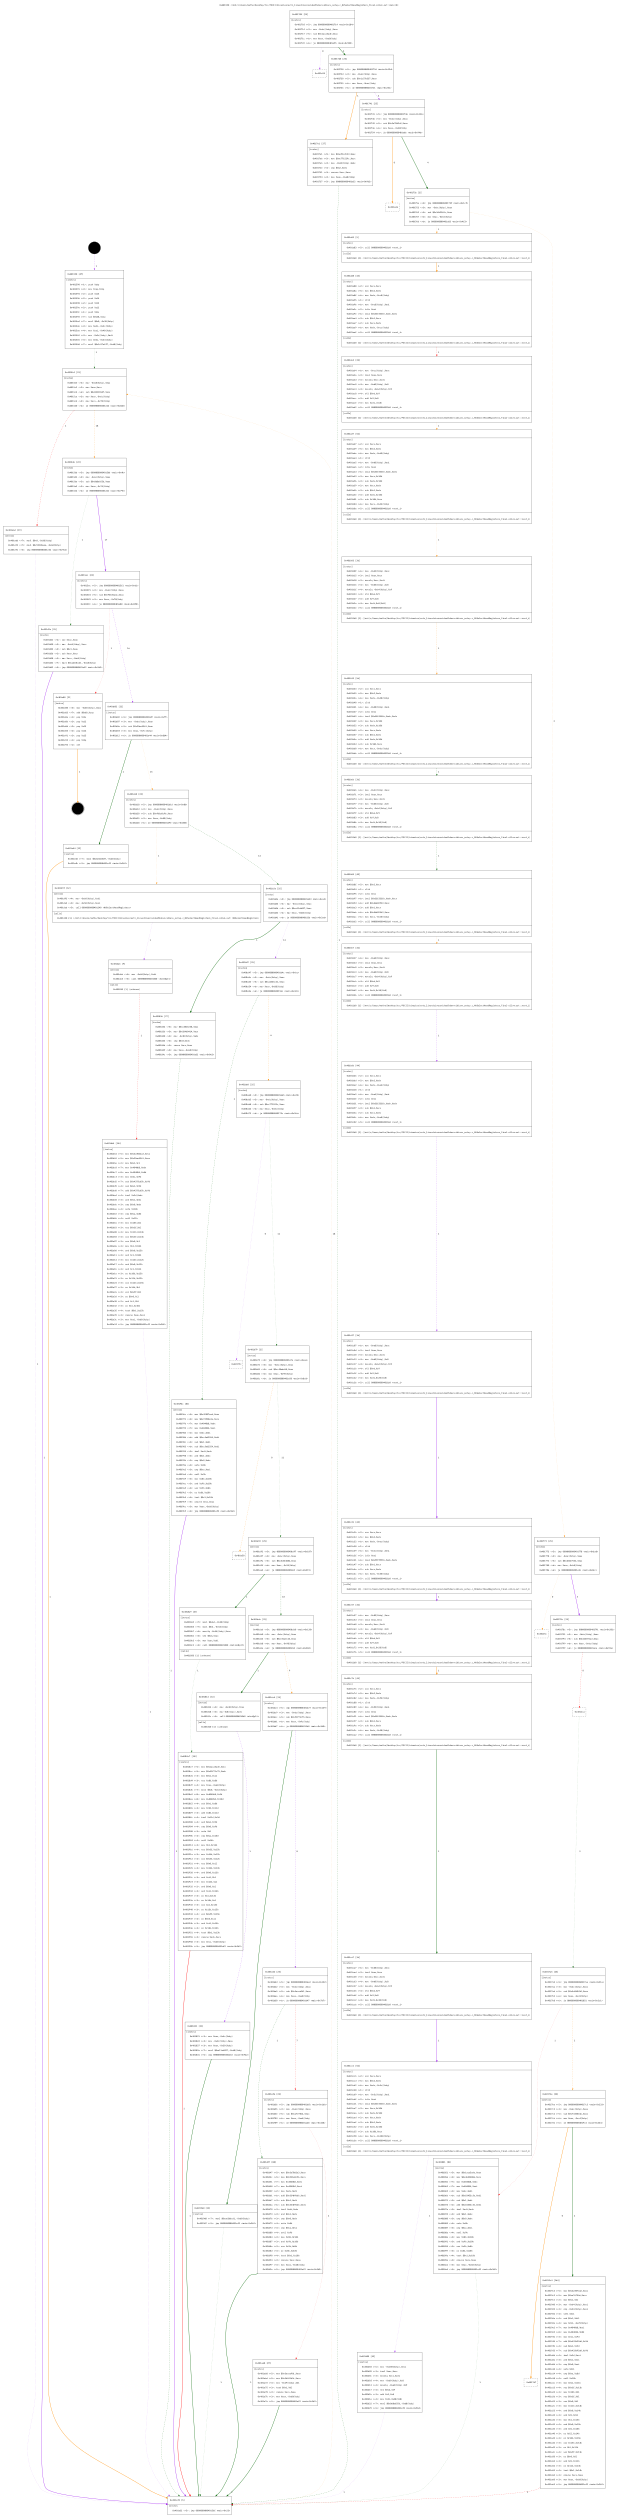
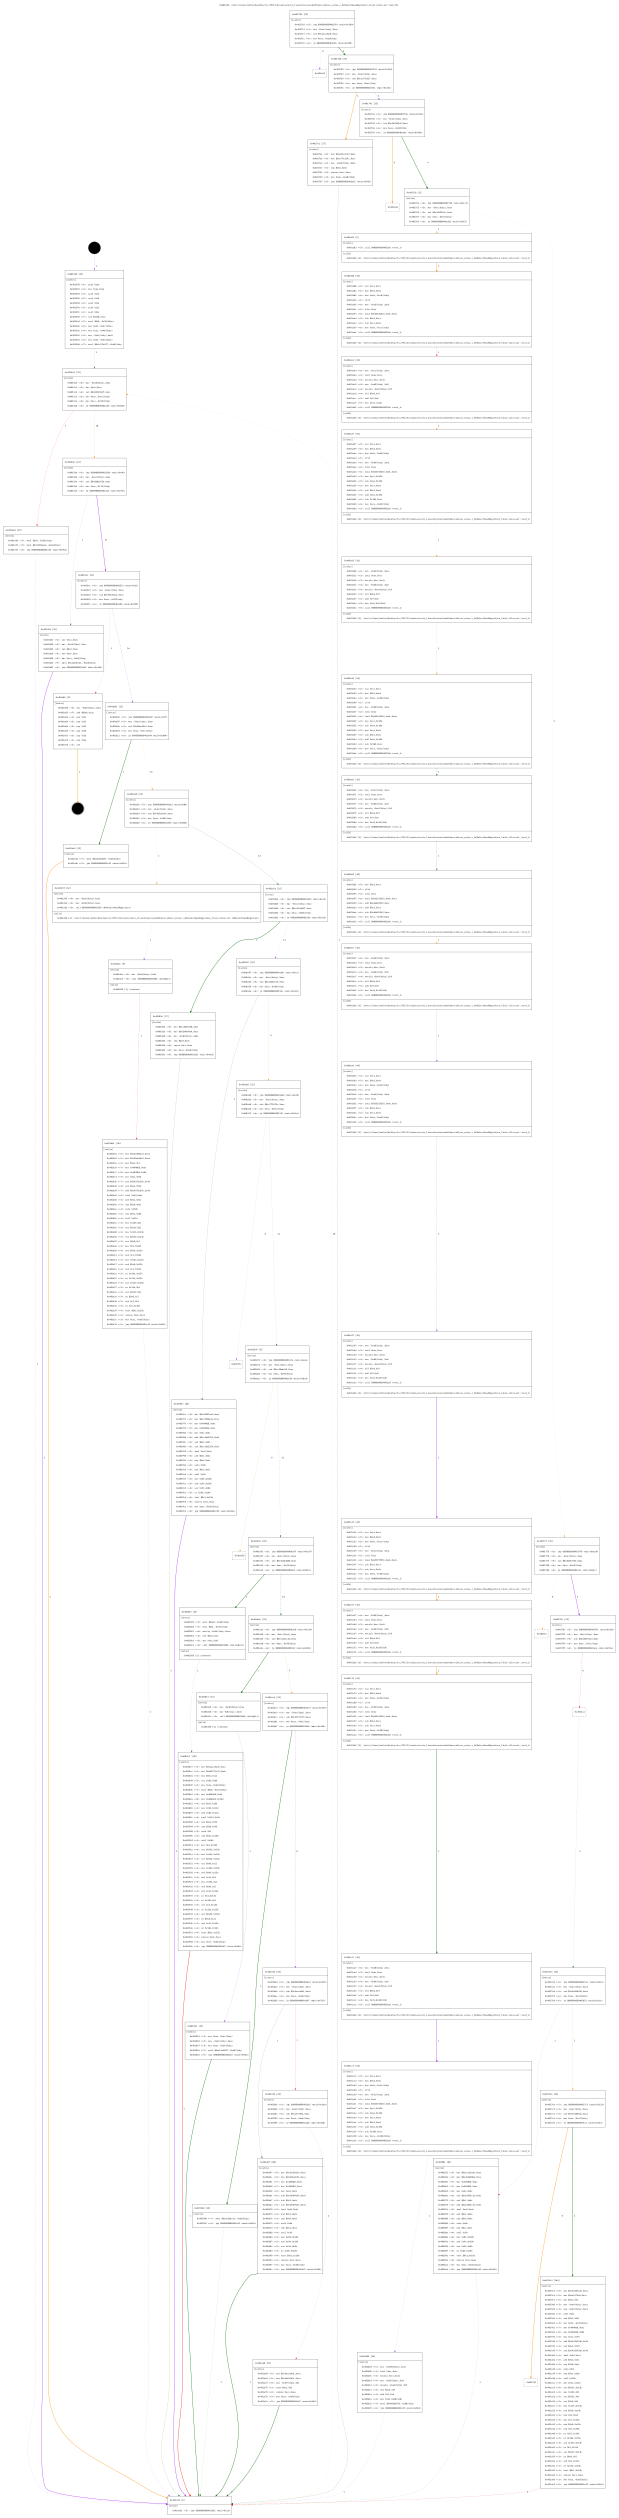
edge "0x401c2b [44]" -> "0x401c57 [36]": color purple -> darkorange
